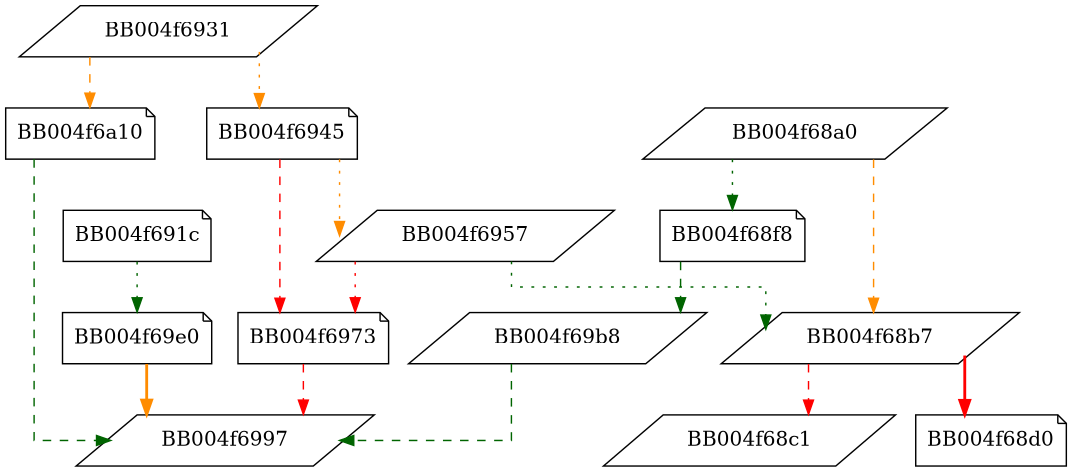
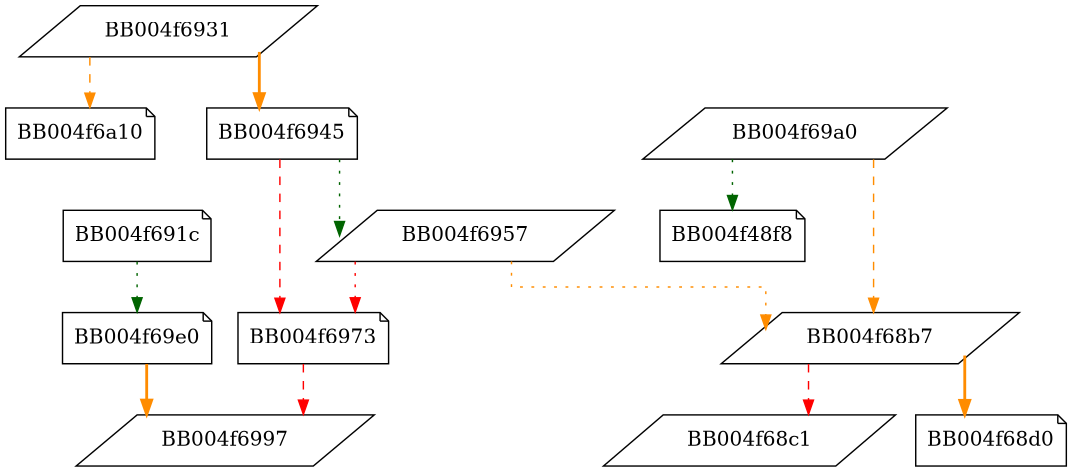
edge "BB004f6931" -> "BB004f6945": style dotted -> bold
node "BB004f68a0": label "BB004f68a0" -> "BB004f69a0"
edge "BB004f6945" -> "BB004f6957": color darkorange -> darkgreen
node "BB004f68f8": label "BB004f68f8" -> "BB004f48f8"
edge "BB004f6957" -> "BB004f68b7": color darkgreen -> darkorange
edge "BB004f6a10" -> "BB004f6997": removed
node "BB004f69b8": removed
edge "BB004f68b7" -> "BB004f68d0": color red -> darkorange
